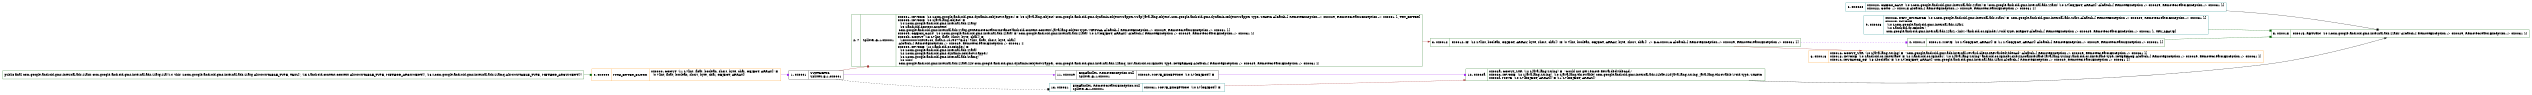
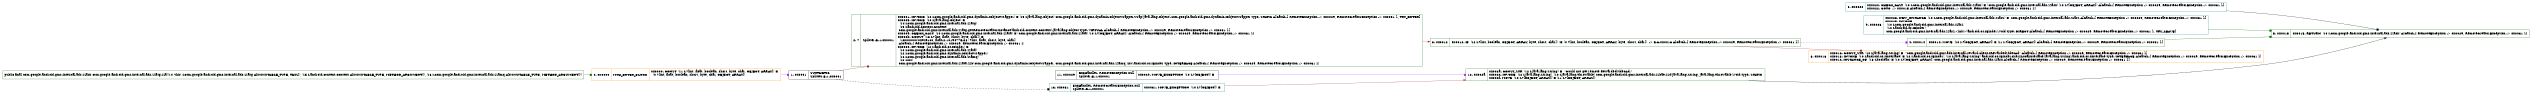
edge "3: 0x0012" -> "6: 0x0016": arrowhead normal -> box
edge "1: 0x0001" -> "11: 0x0029": removed
